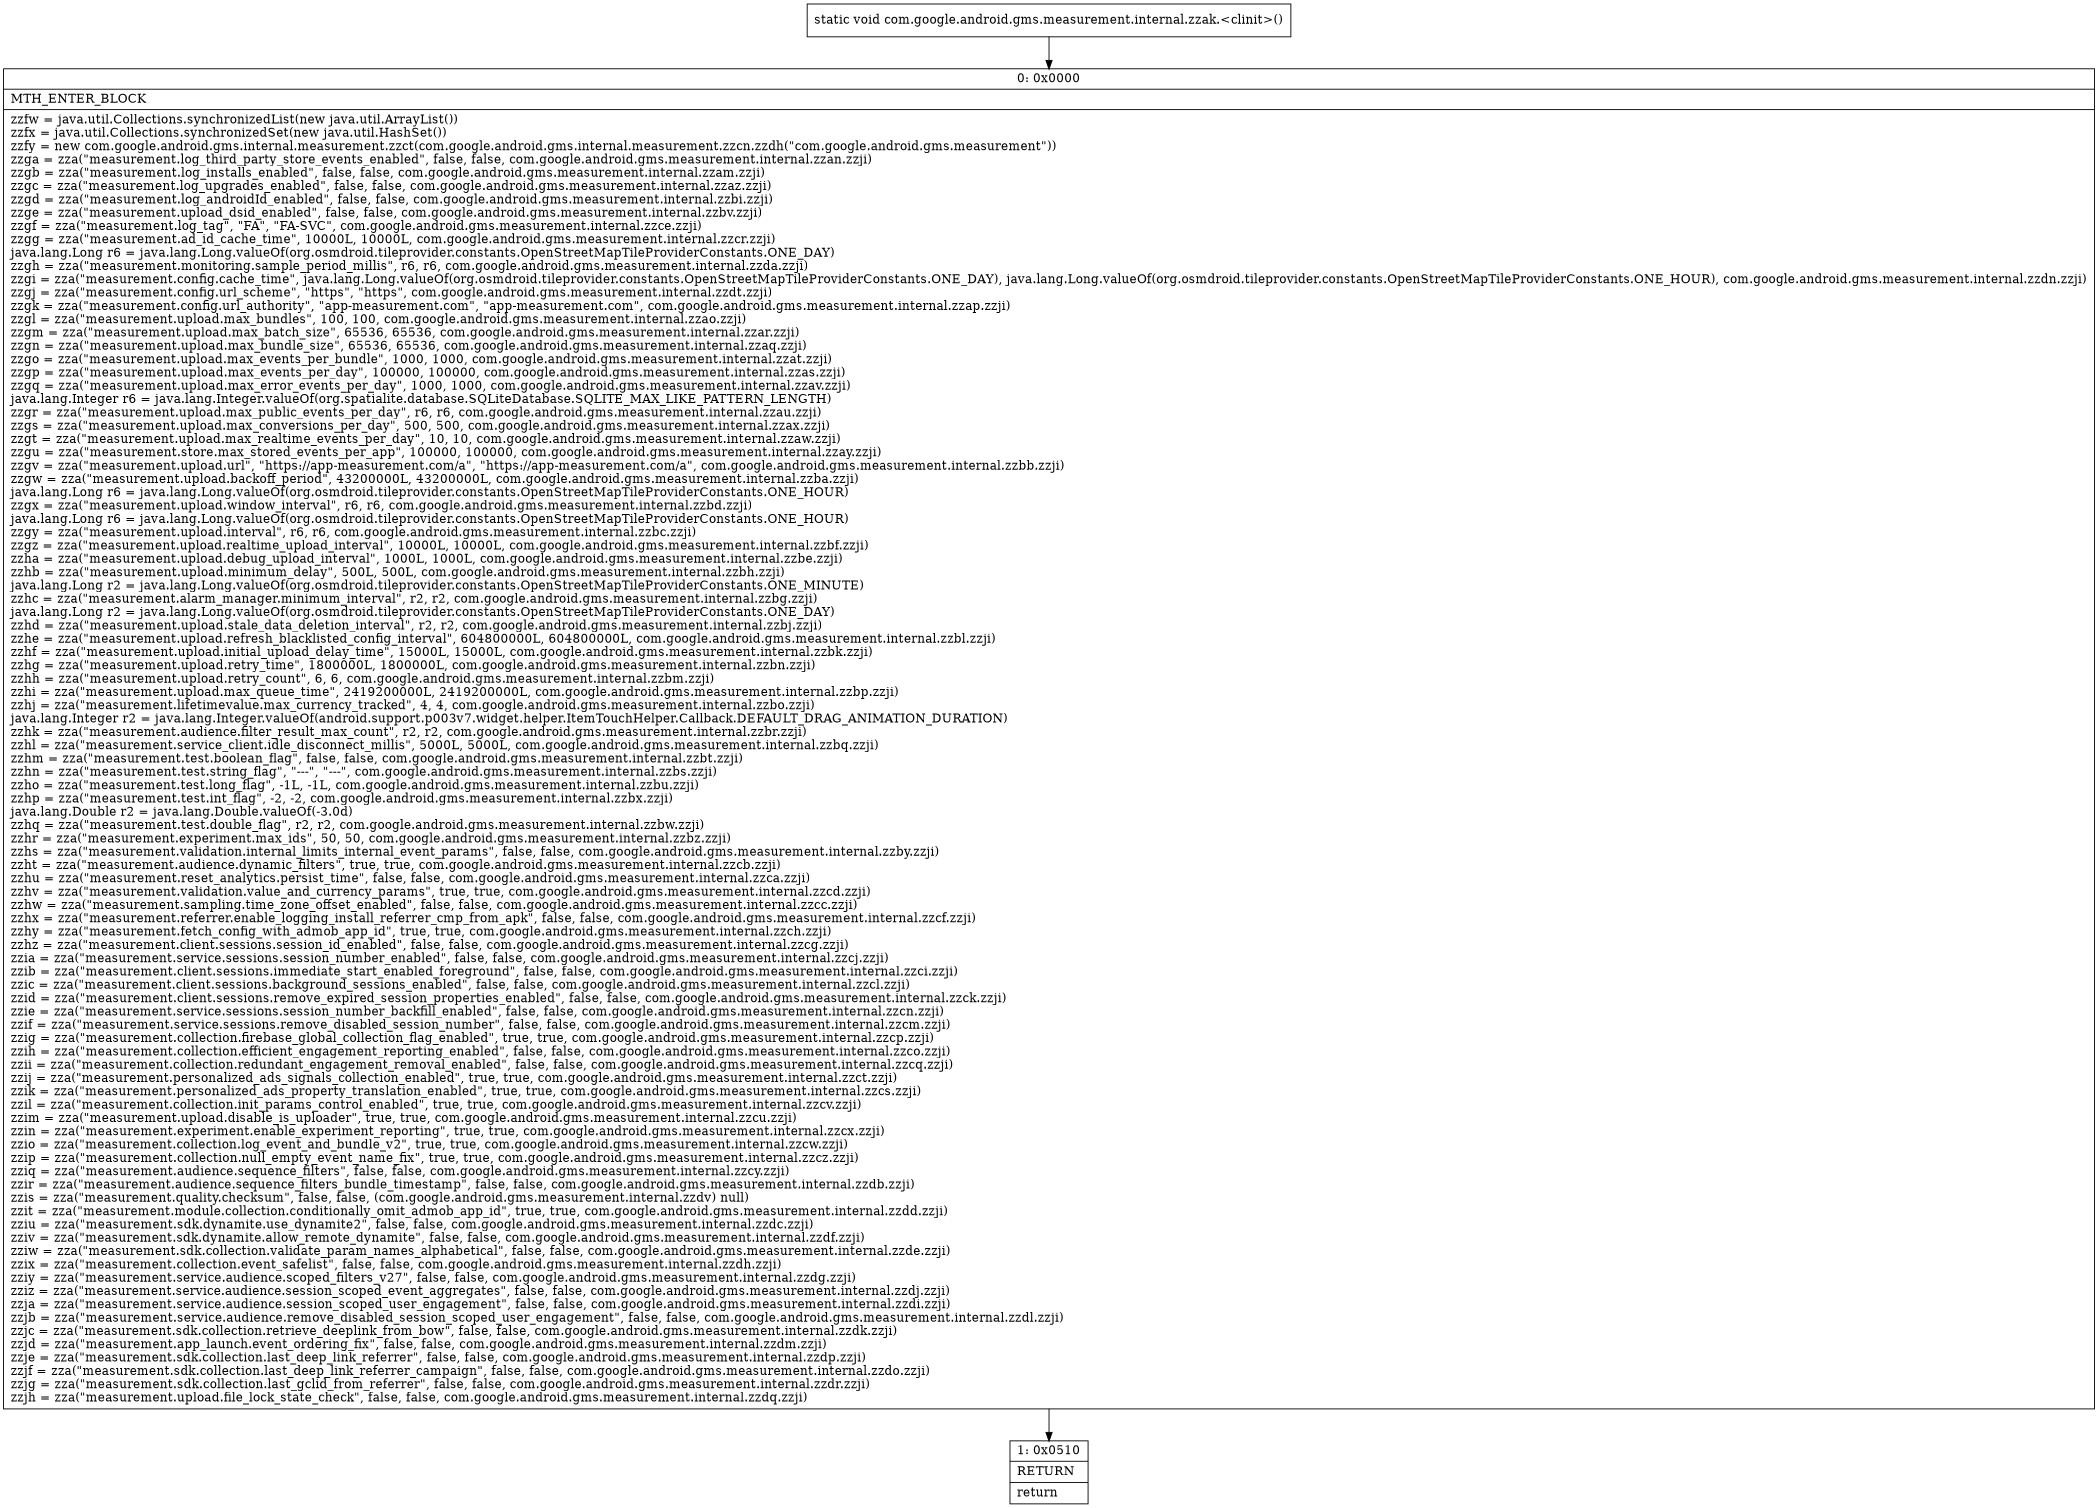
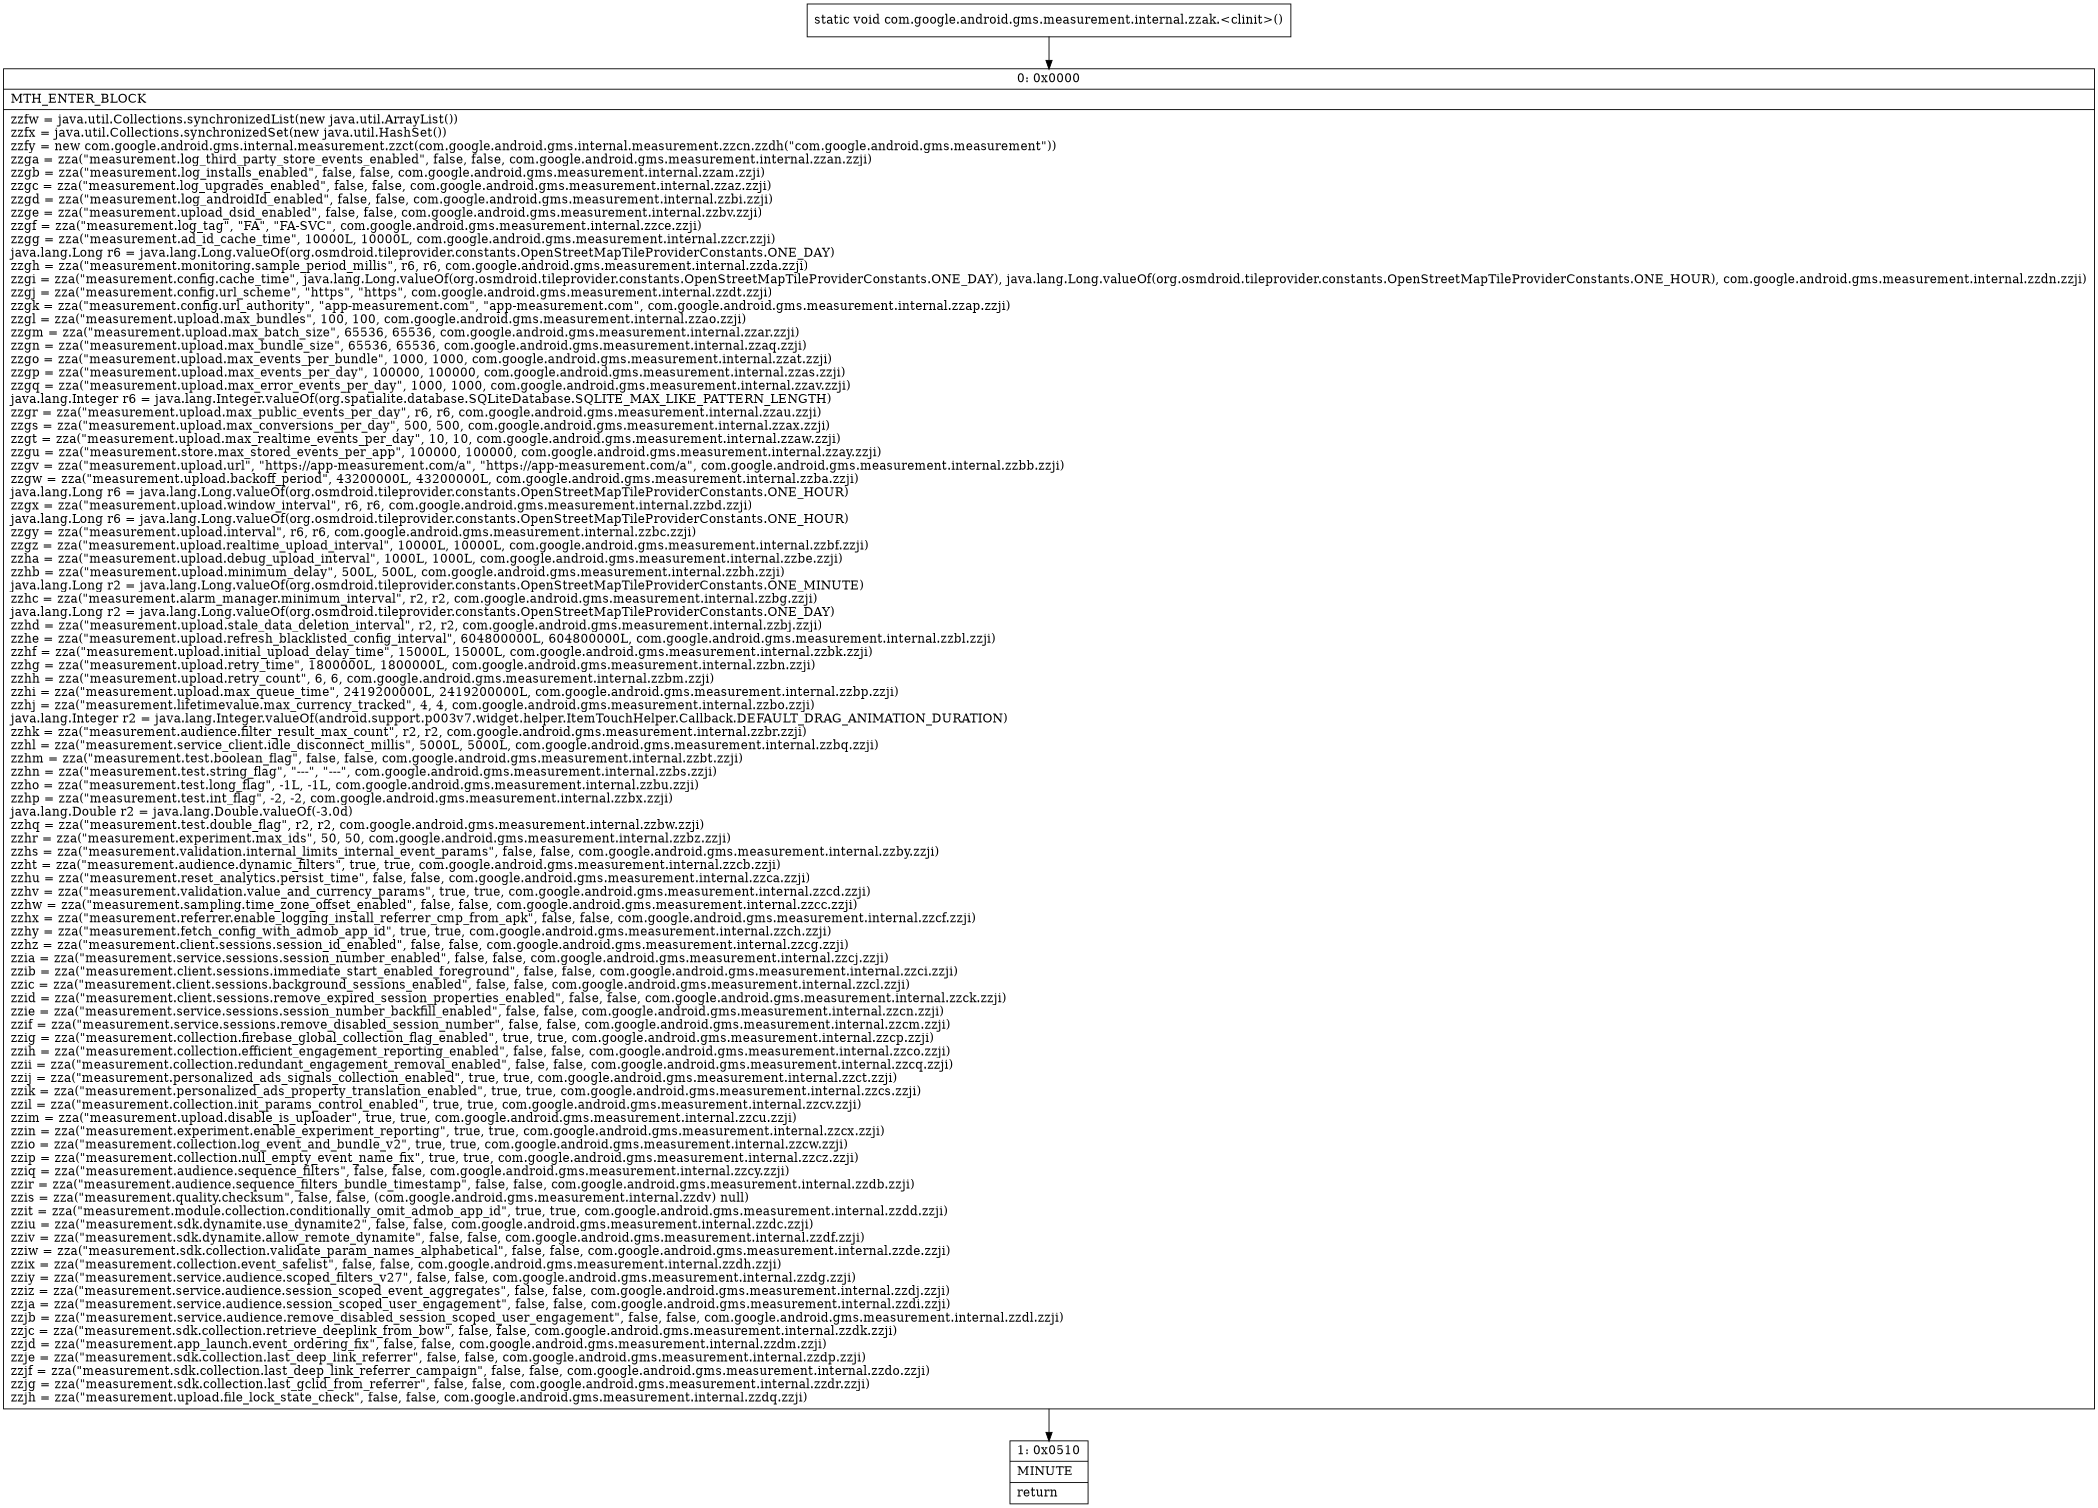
node "1: 0x0510": text "RETURN" -> "MINUTE"
